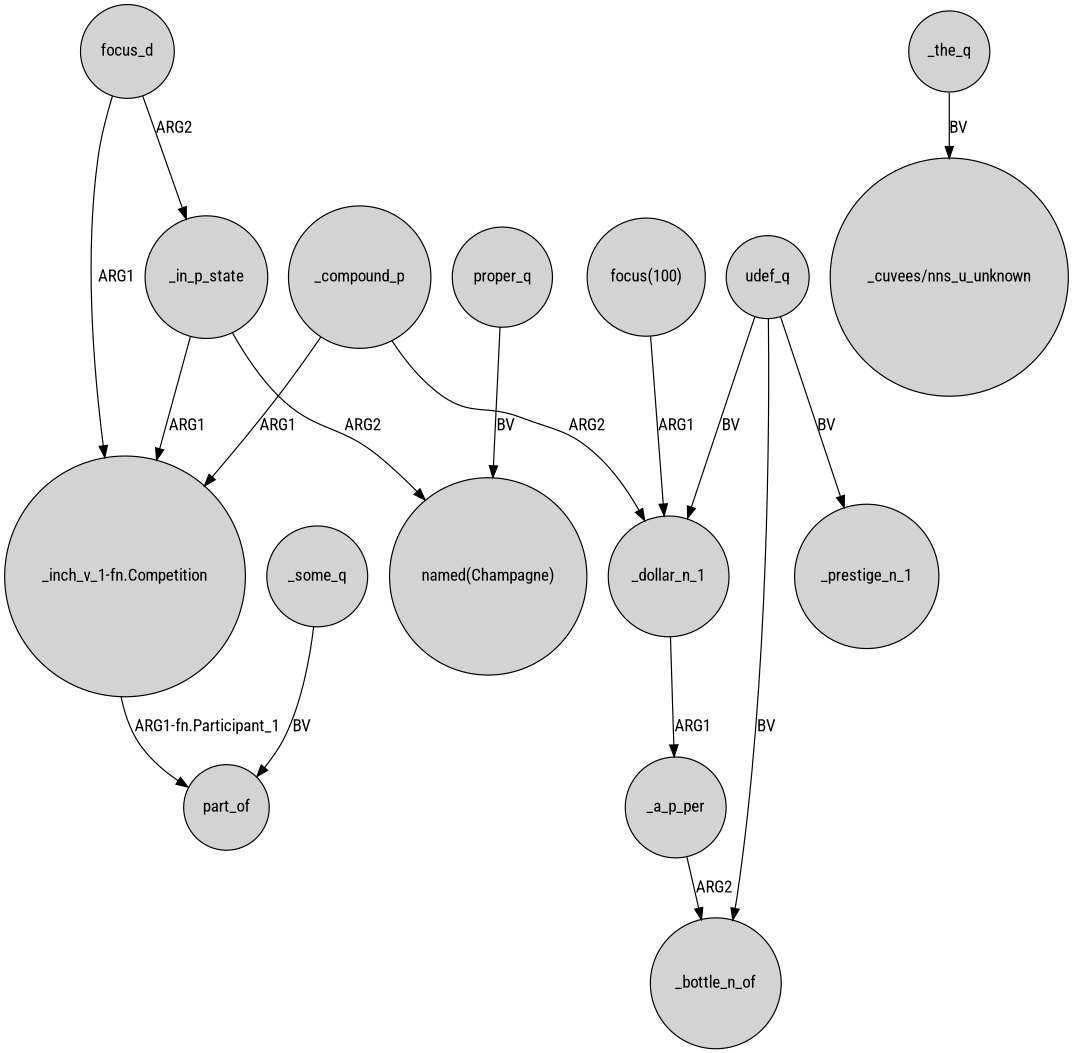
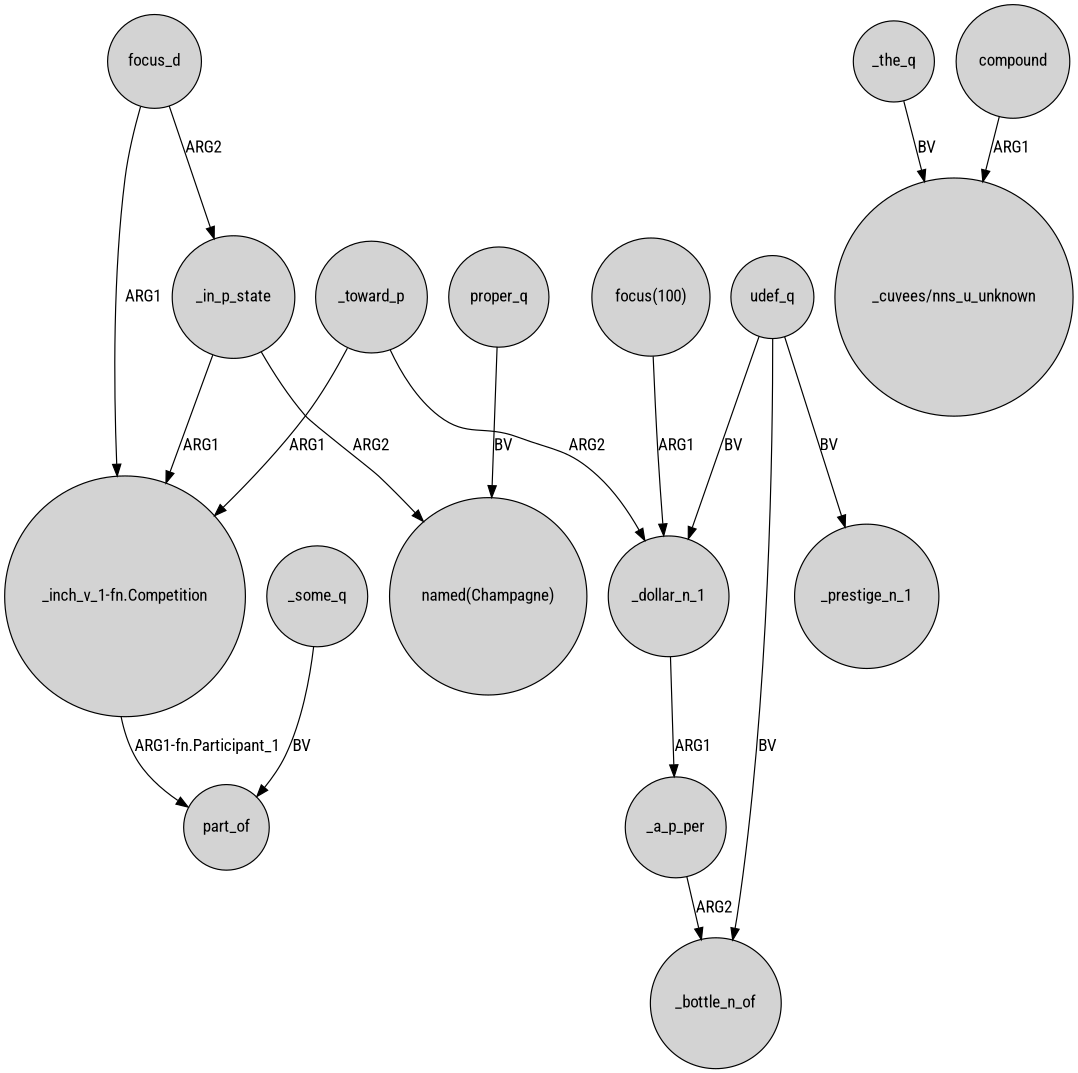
node "compound": added
node "_compound_p": label "_compound_p" -> "_toward_p"
